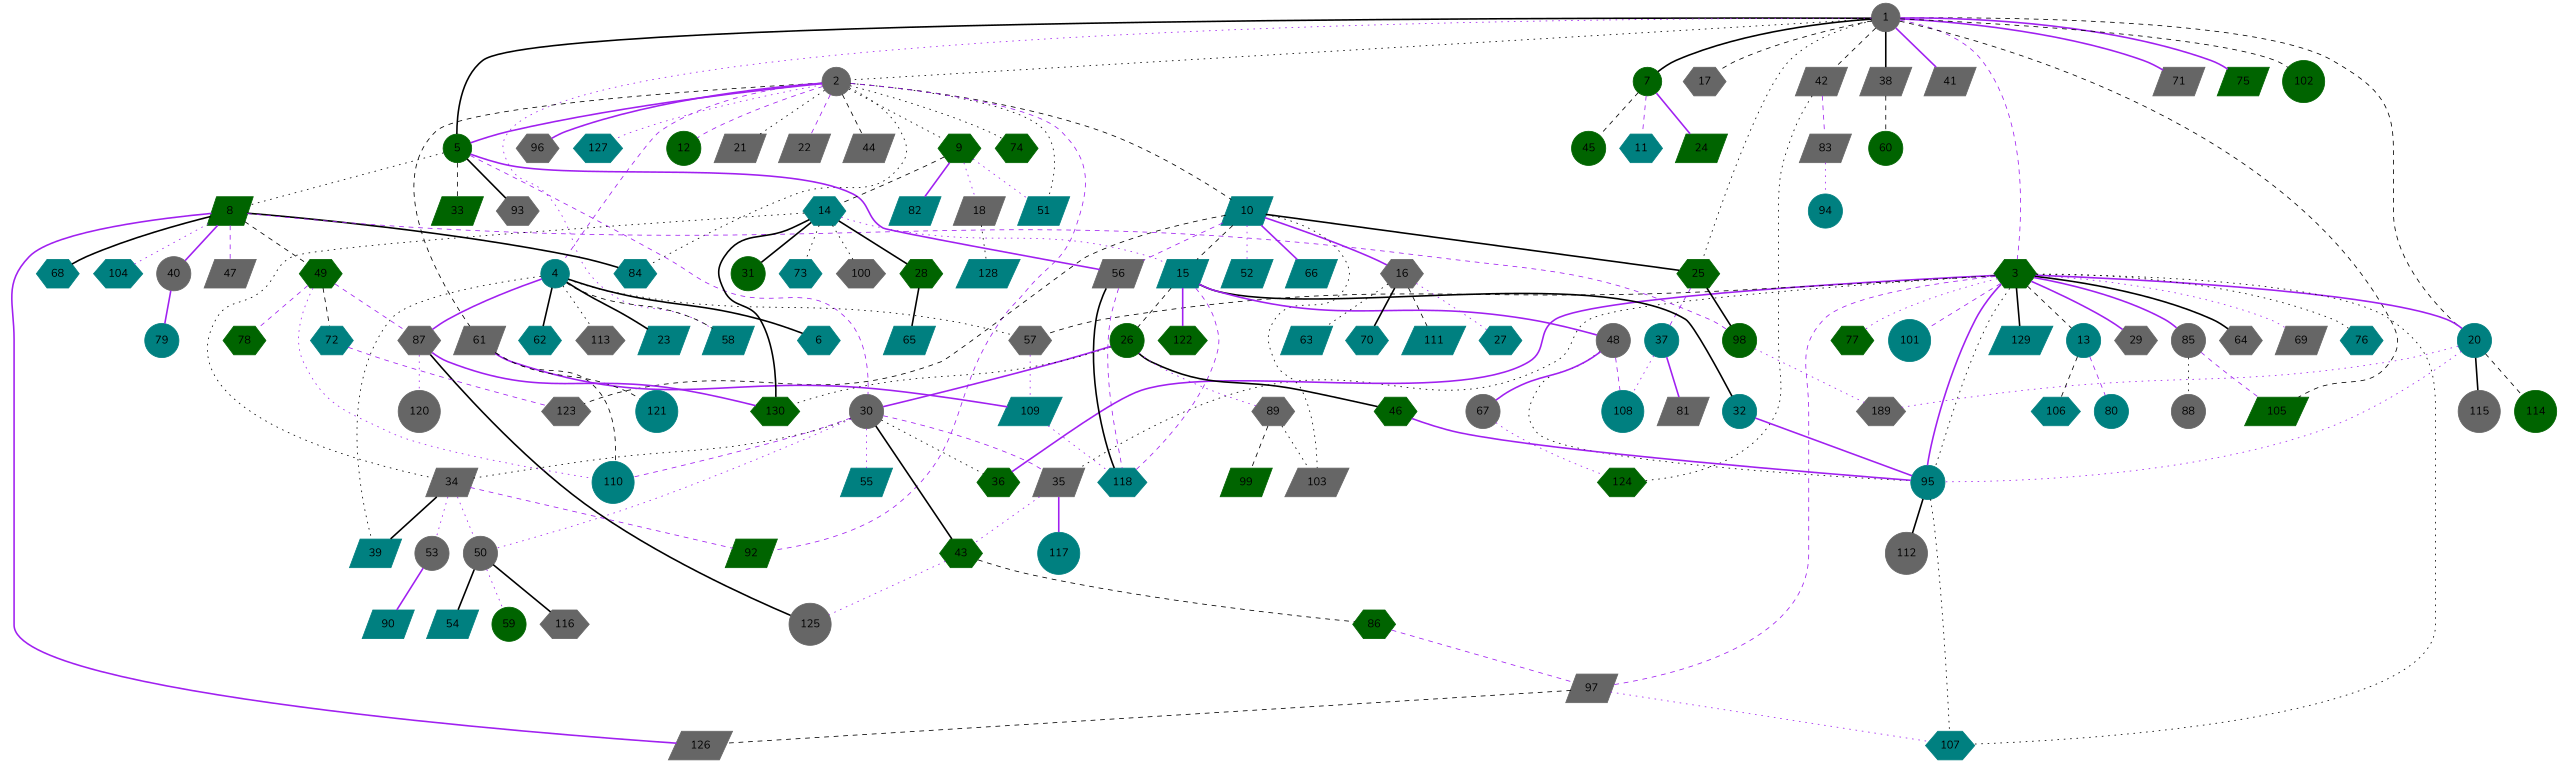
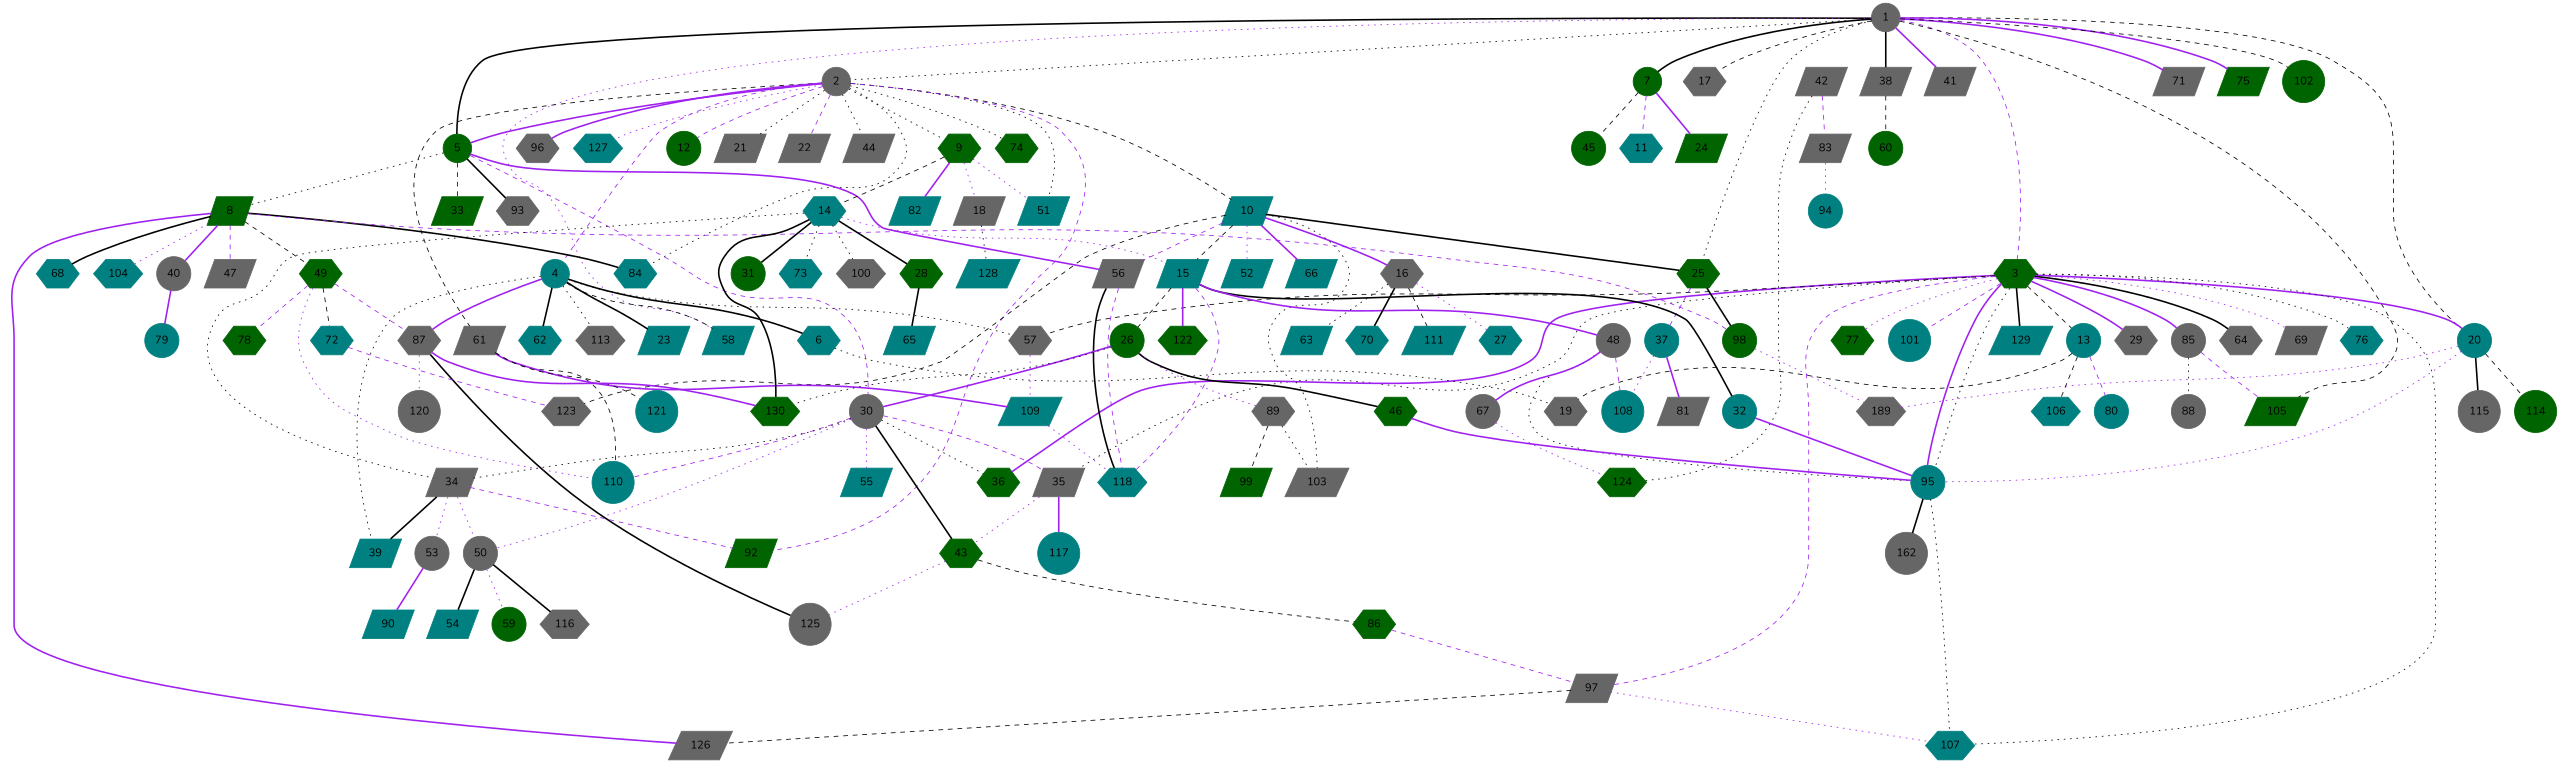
edge "1" -- "42": removed
edge "2" -- "44": style dashed -> dotted
node "19": added
node "112": label "112" -> "162"
